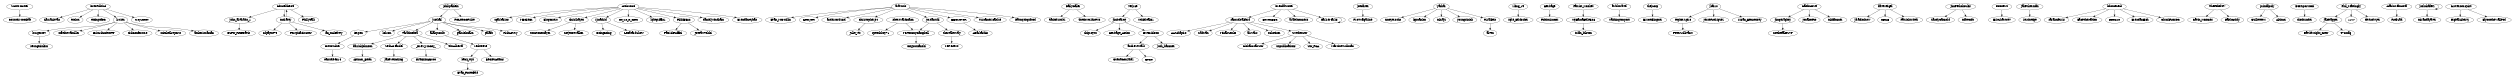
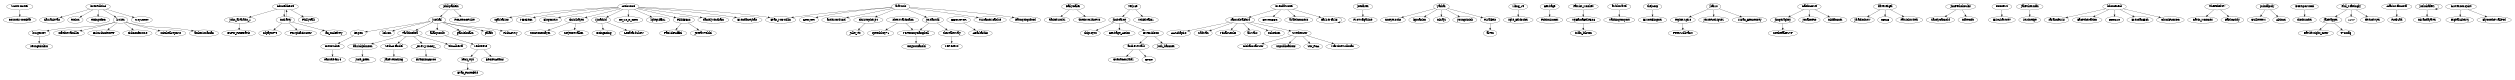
edge "AtticusGF" -> "Evan_McMullin": added
edge "aravosis" -> "BBCSteveR": removed
node "Altimor_Eden": label "Altimor_Eden" -> "Jude_Eden"
